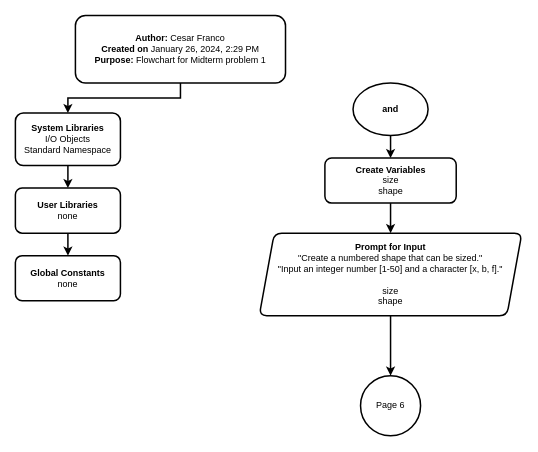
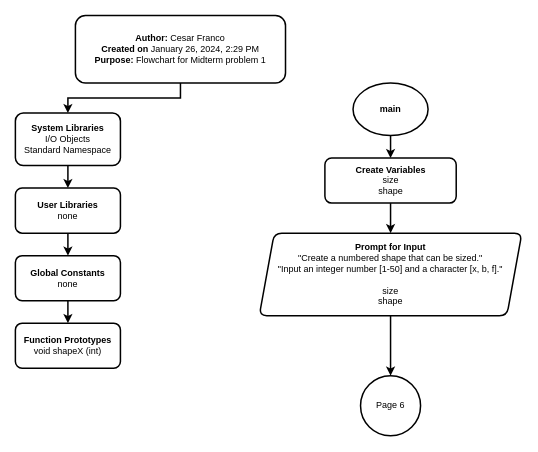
node "and": label "and" -> "main"
edge "Global Constants none" -> "Function Prototypes void shapeX (int)": added
node "Function Prototypes void shapeX (int)": added
